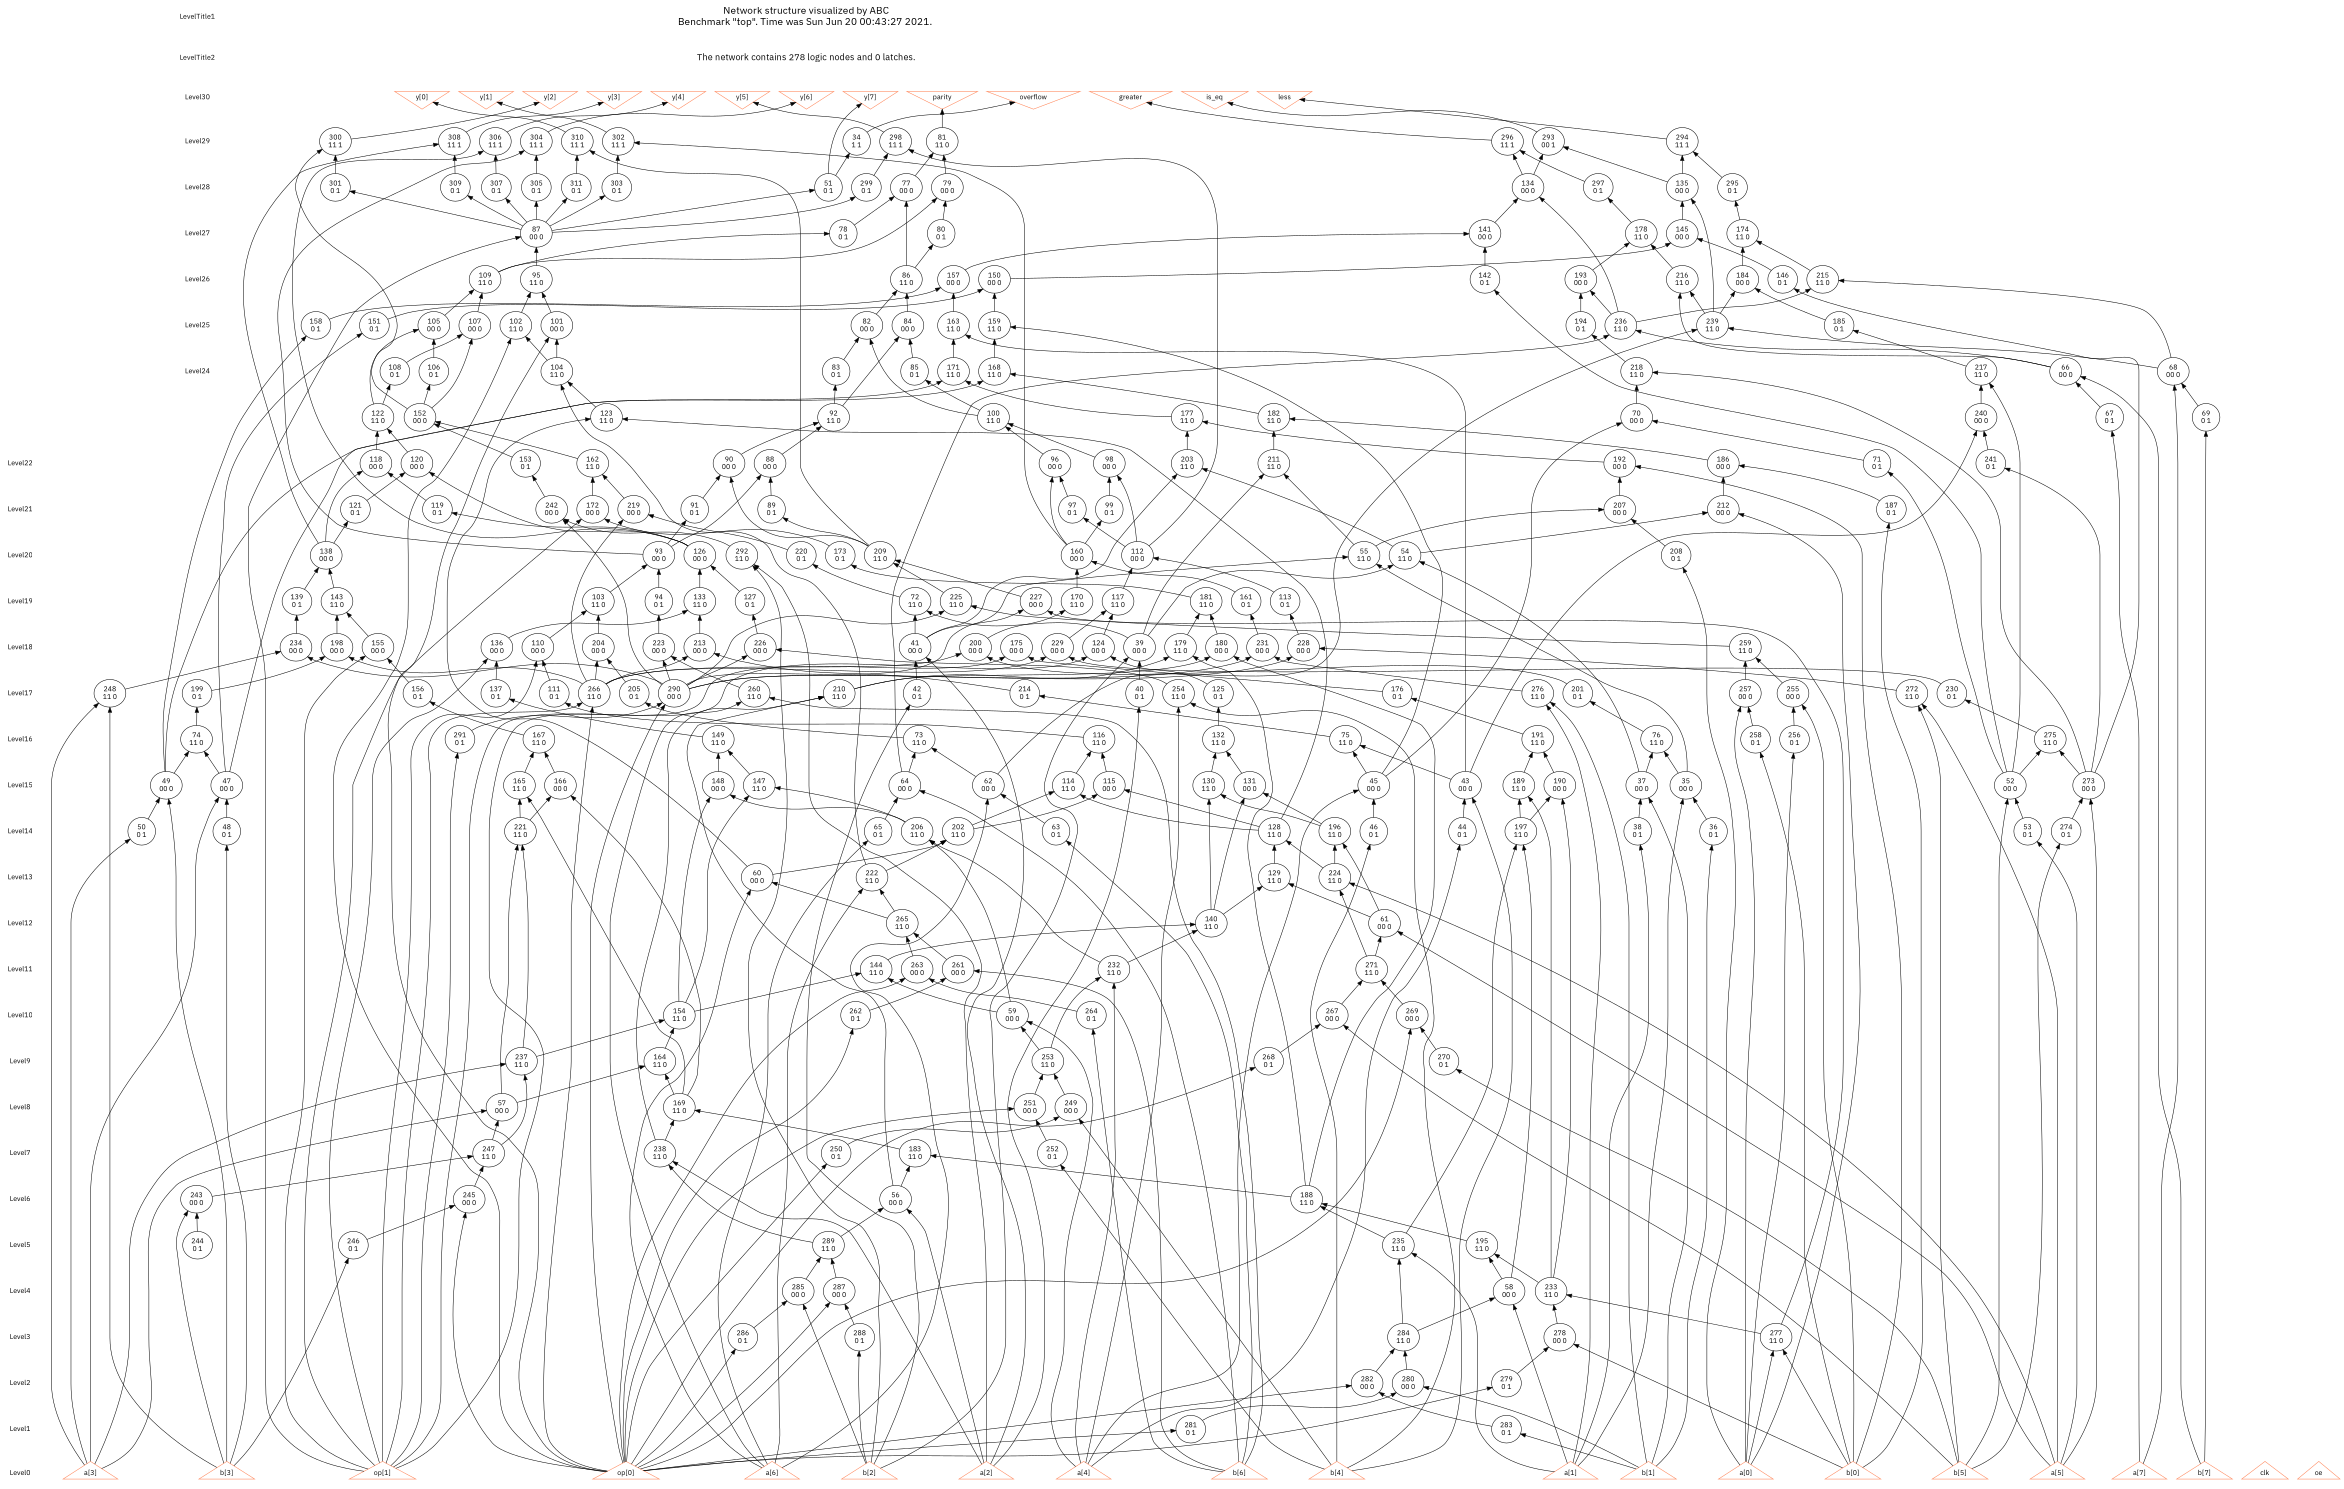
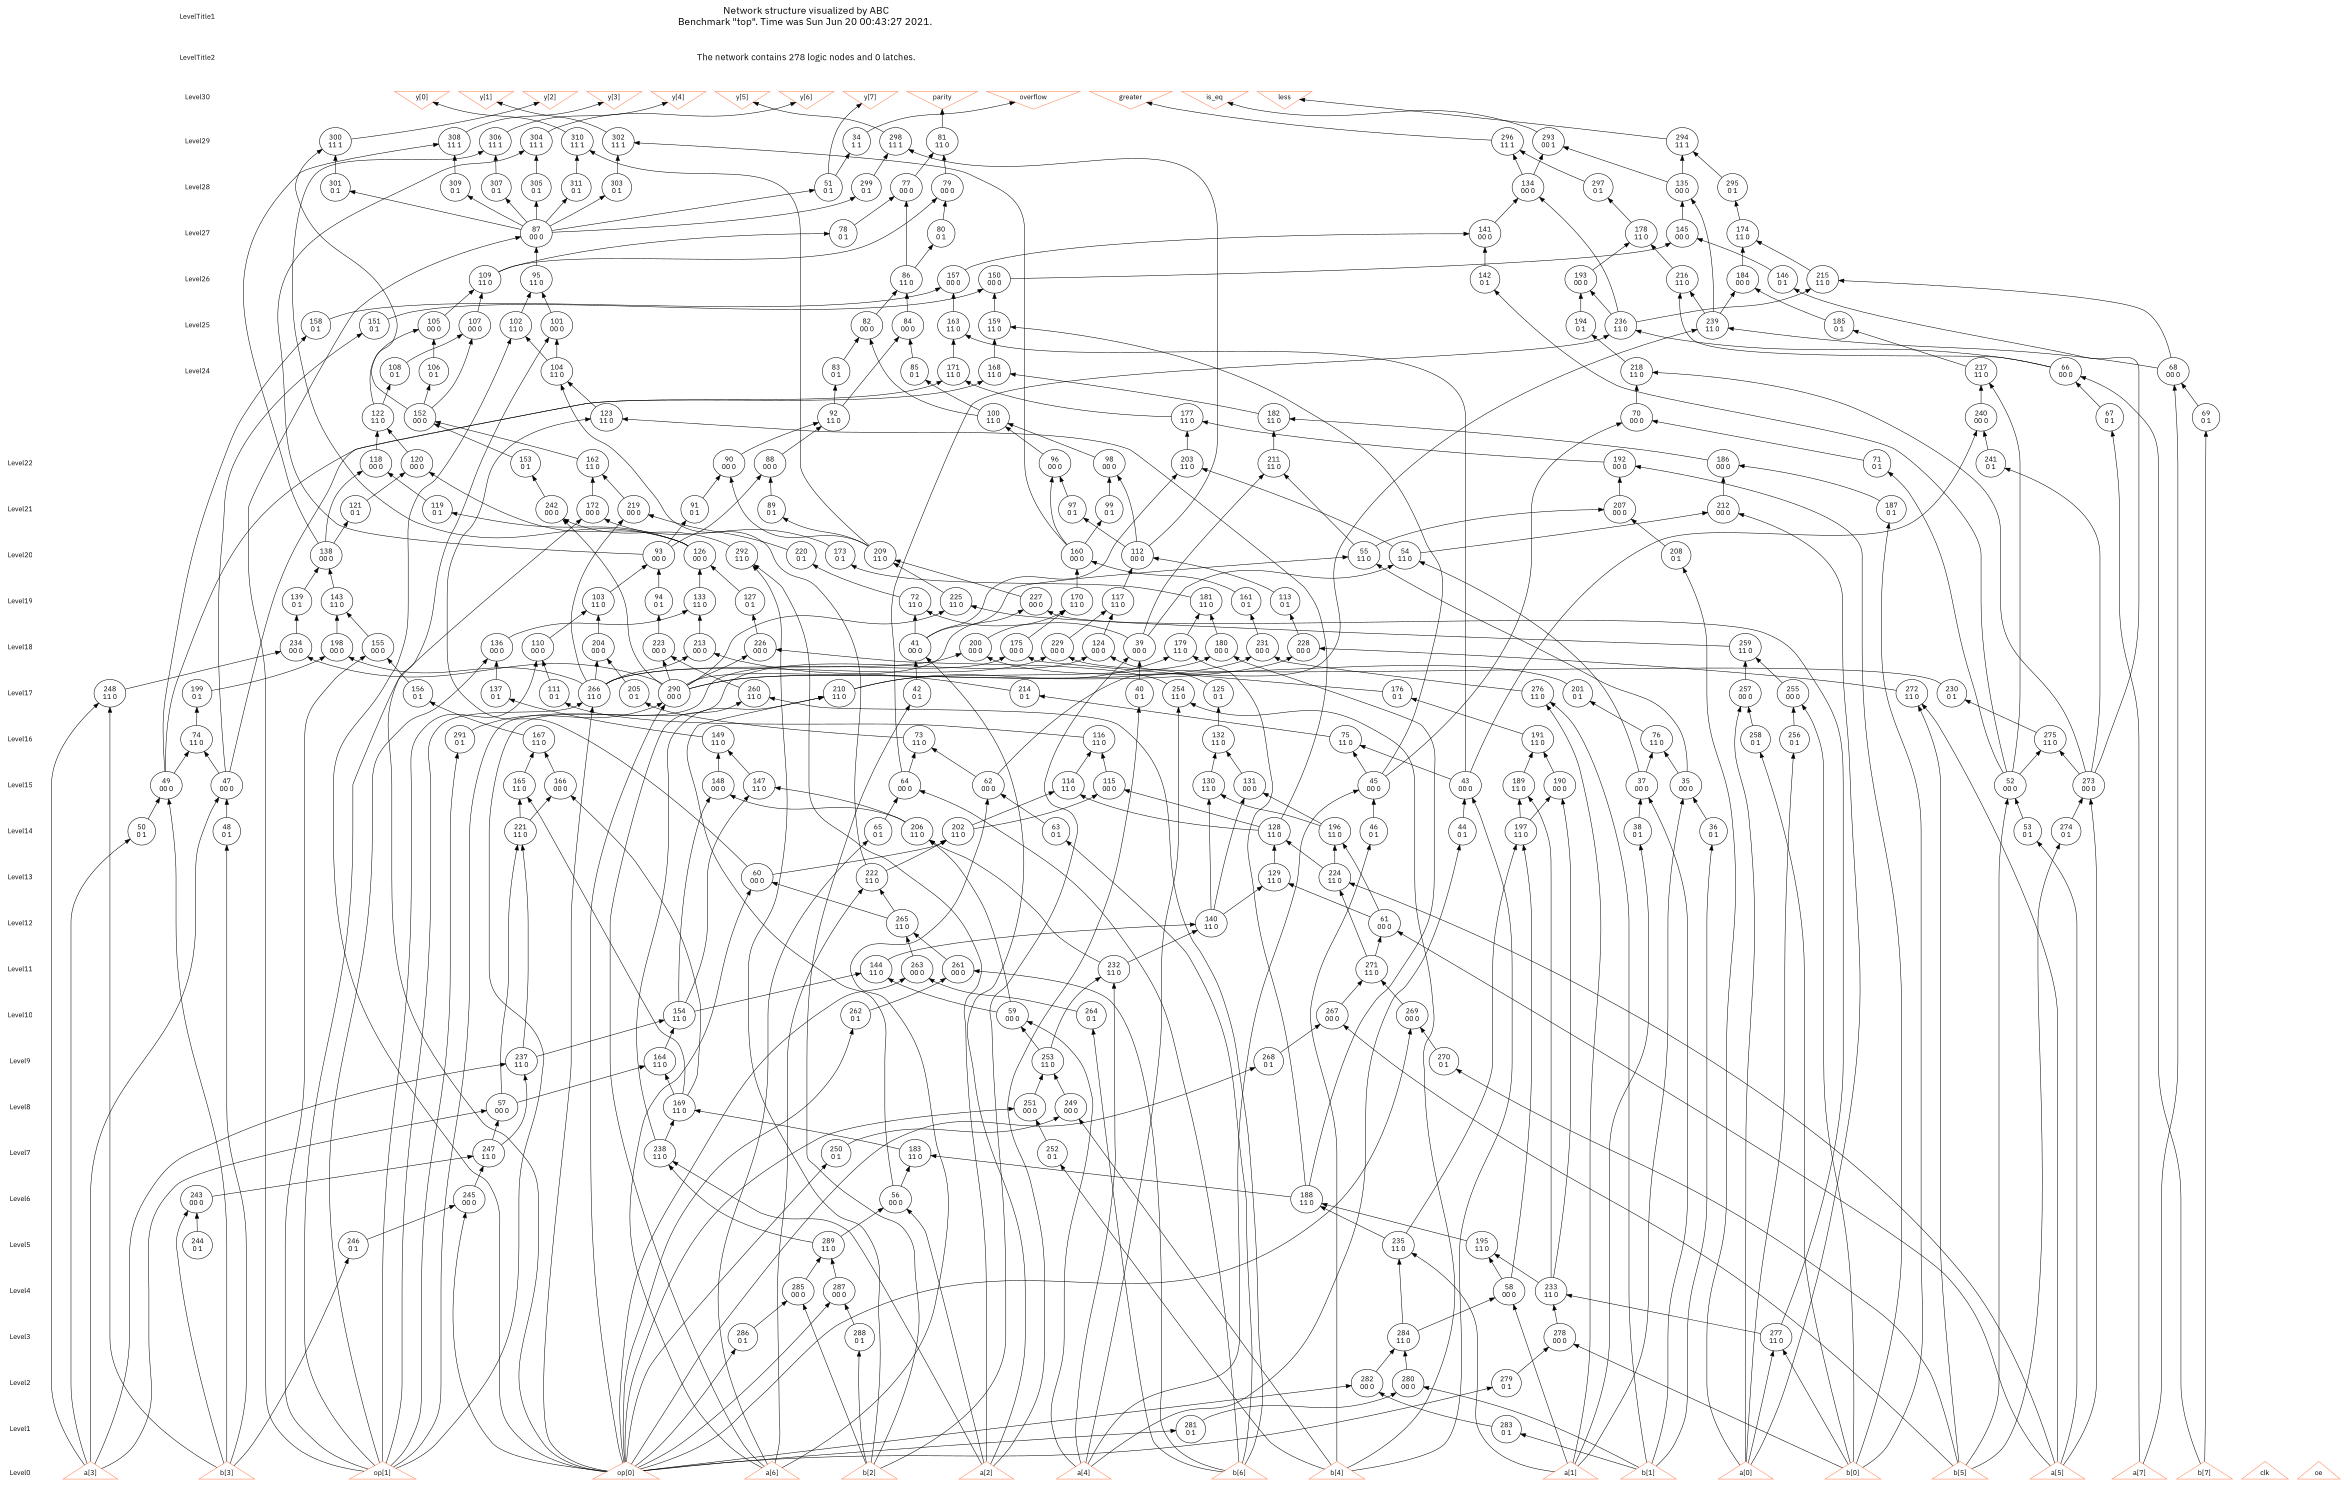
edge "175 00 0" -> "170 11 0": added
